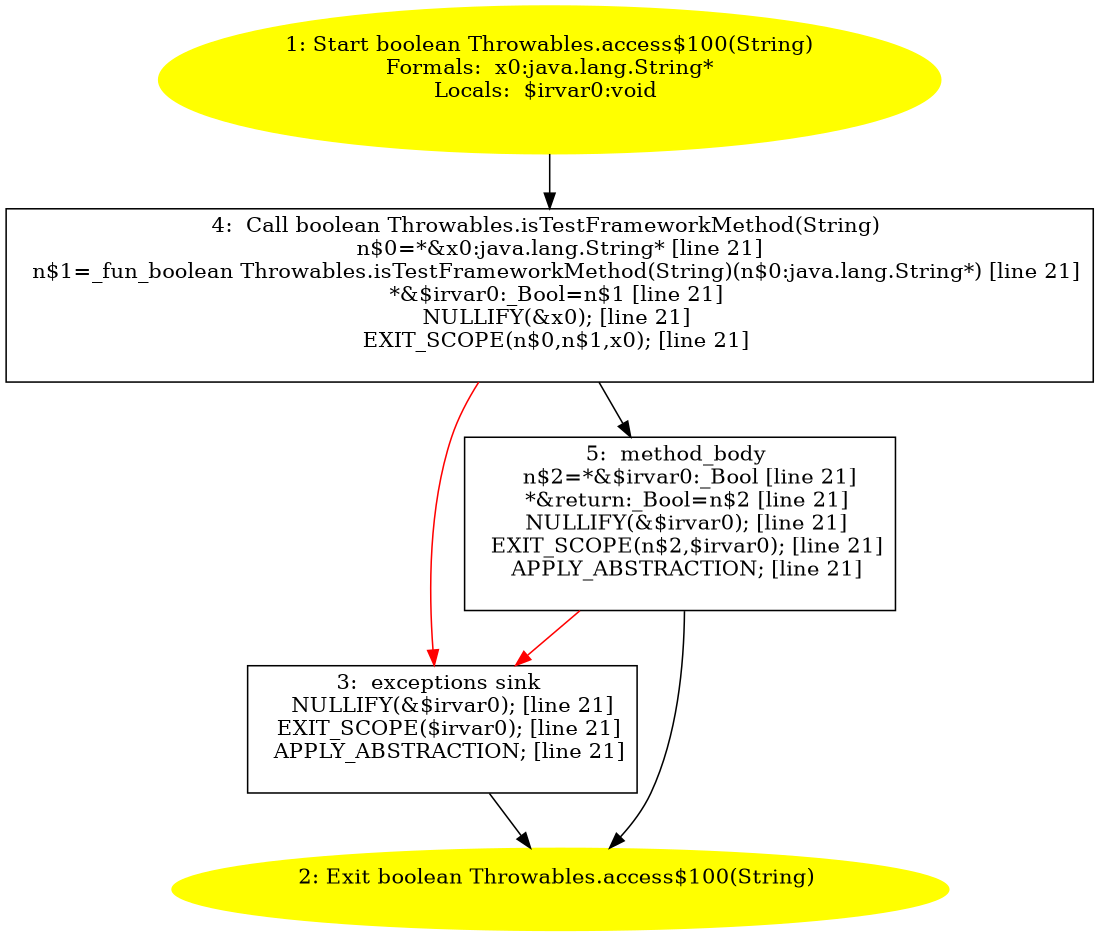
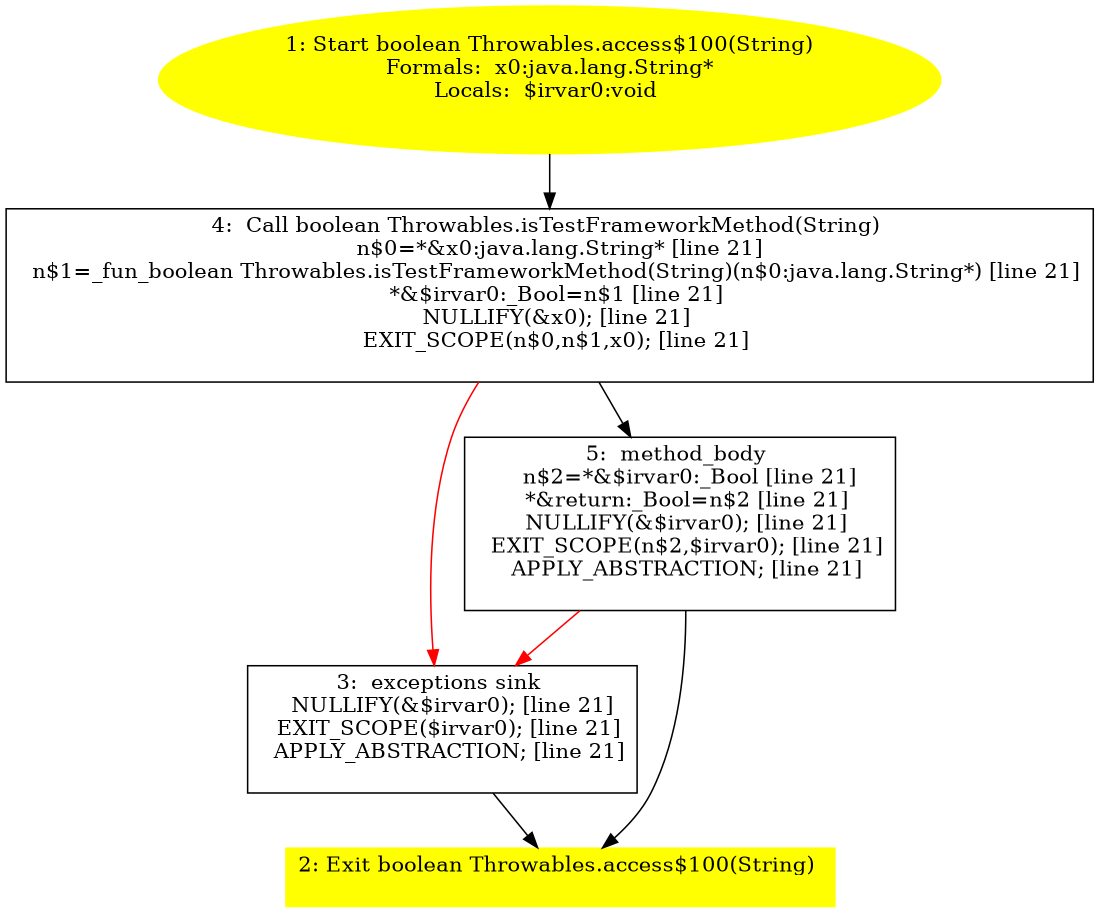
node "2: Exit boolean Throwables.access$100(String)": shape ellipse -> box
